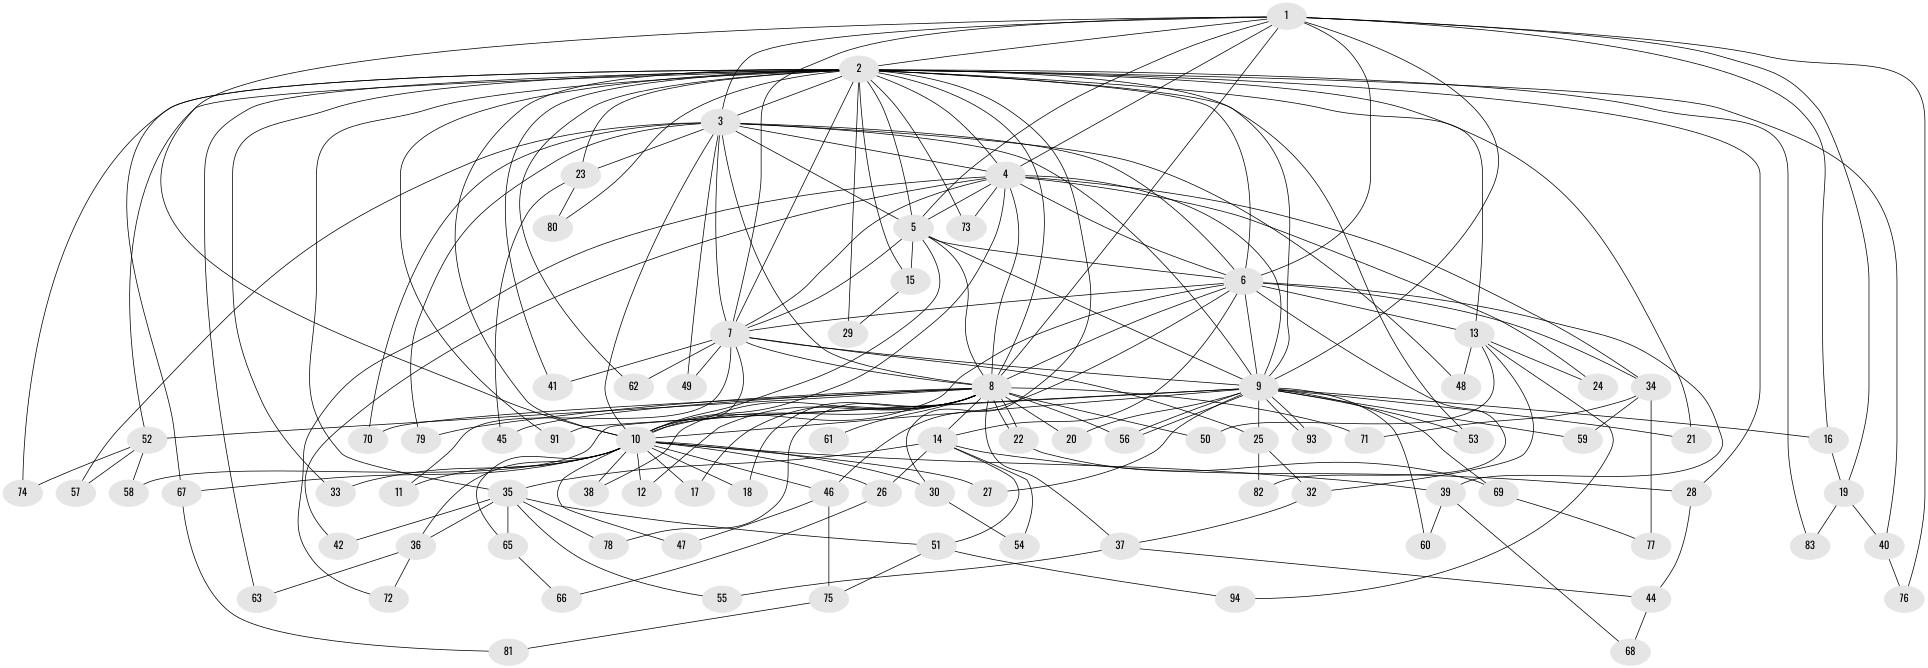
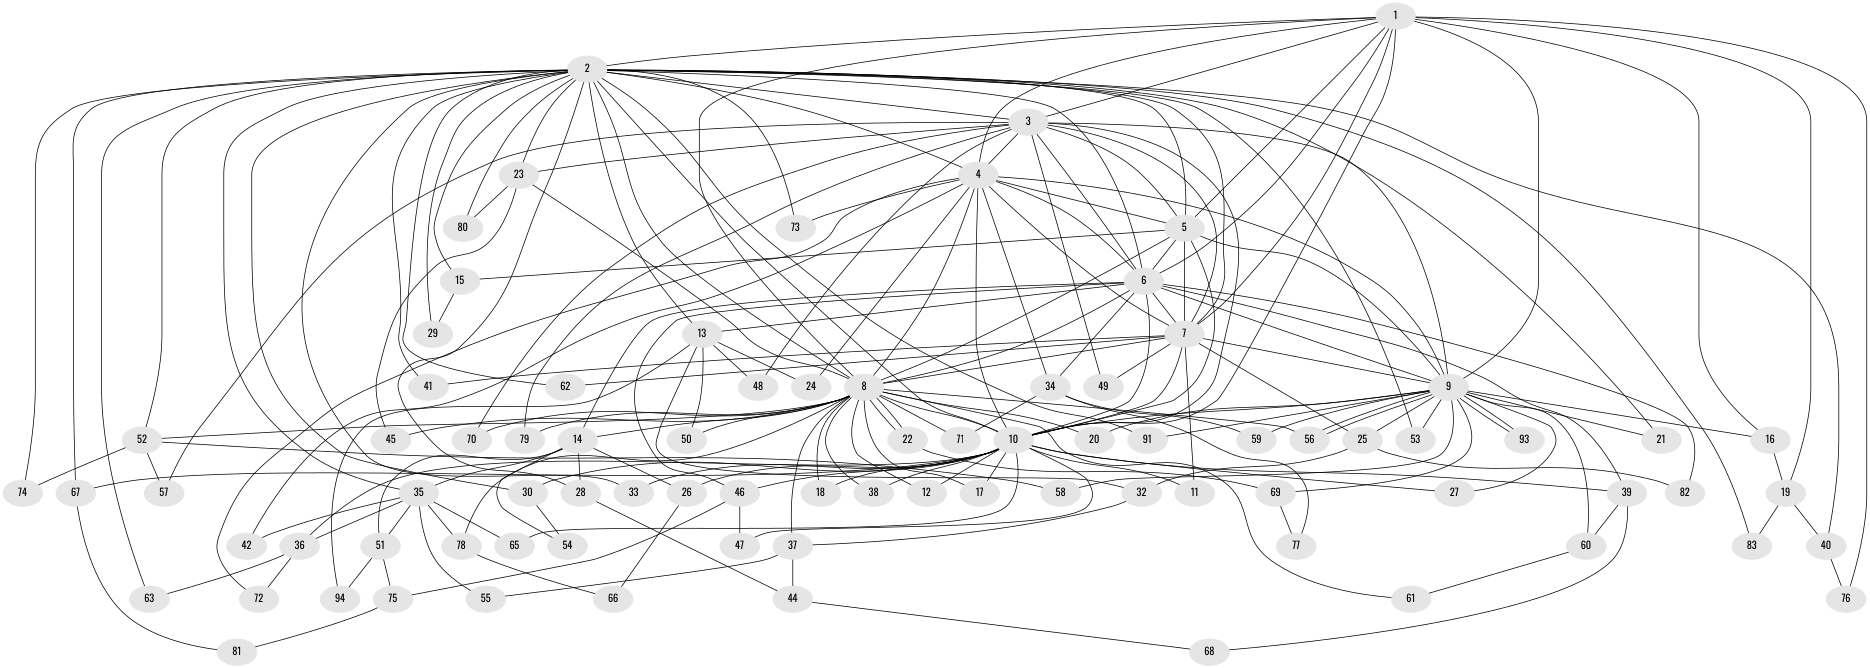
edge "2" -- "9": removed
edge "3" -- "8": now "23" -- "8"
edge "65" -- "66": now "78" -- "66"
edge "60" -- "61": added
